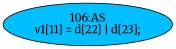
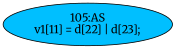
node "106:AS v1[11] = d[22] | d[23];": label "106:AS v1[11] = d[22] | d[23];" -> "105:AS v1[11] = d[22] | d[23];"
